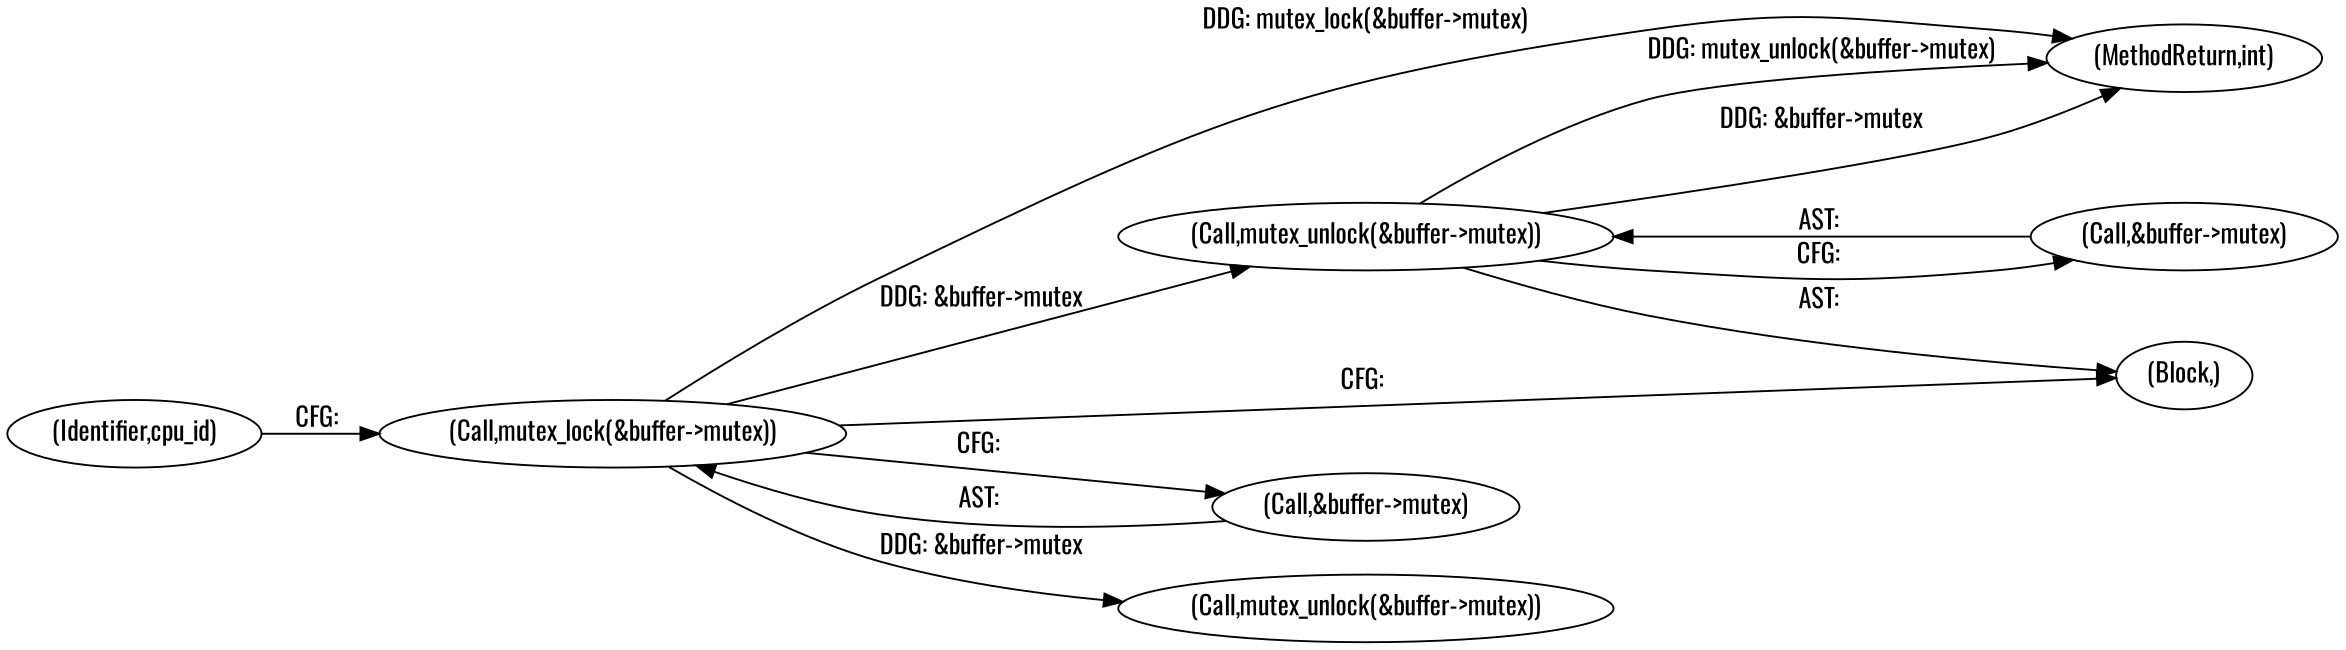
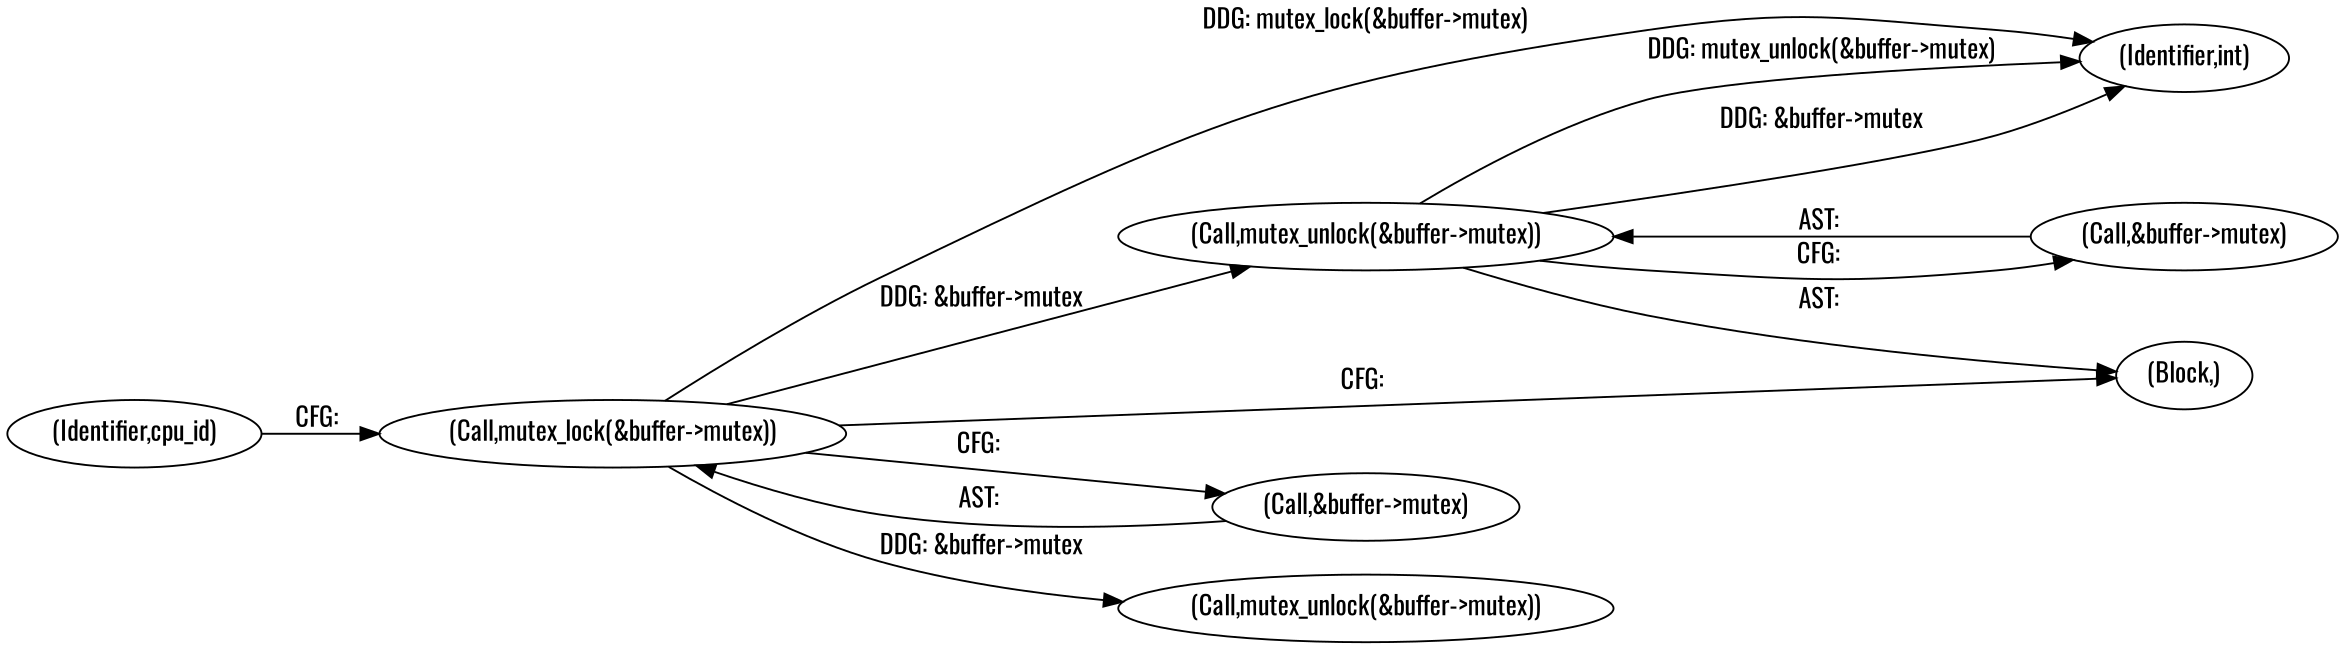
node "(MethodReturn,int)": label "(MethodReturn,int)" -> "(Identifier,int)"
